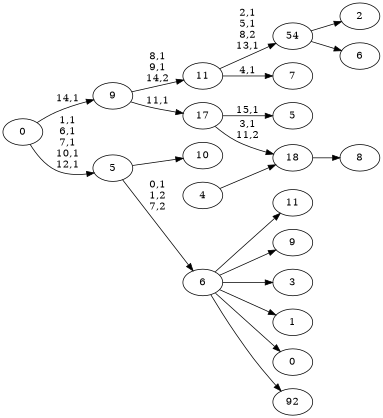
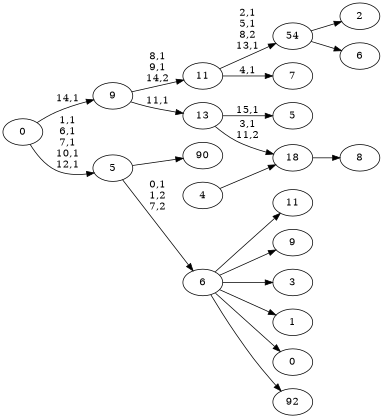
node "17": label "17" -> "13"
node "10": label "10" -> "90"
